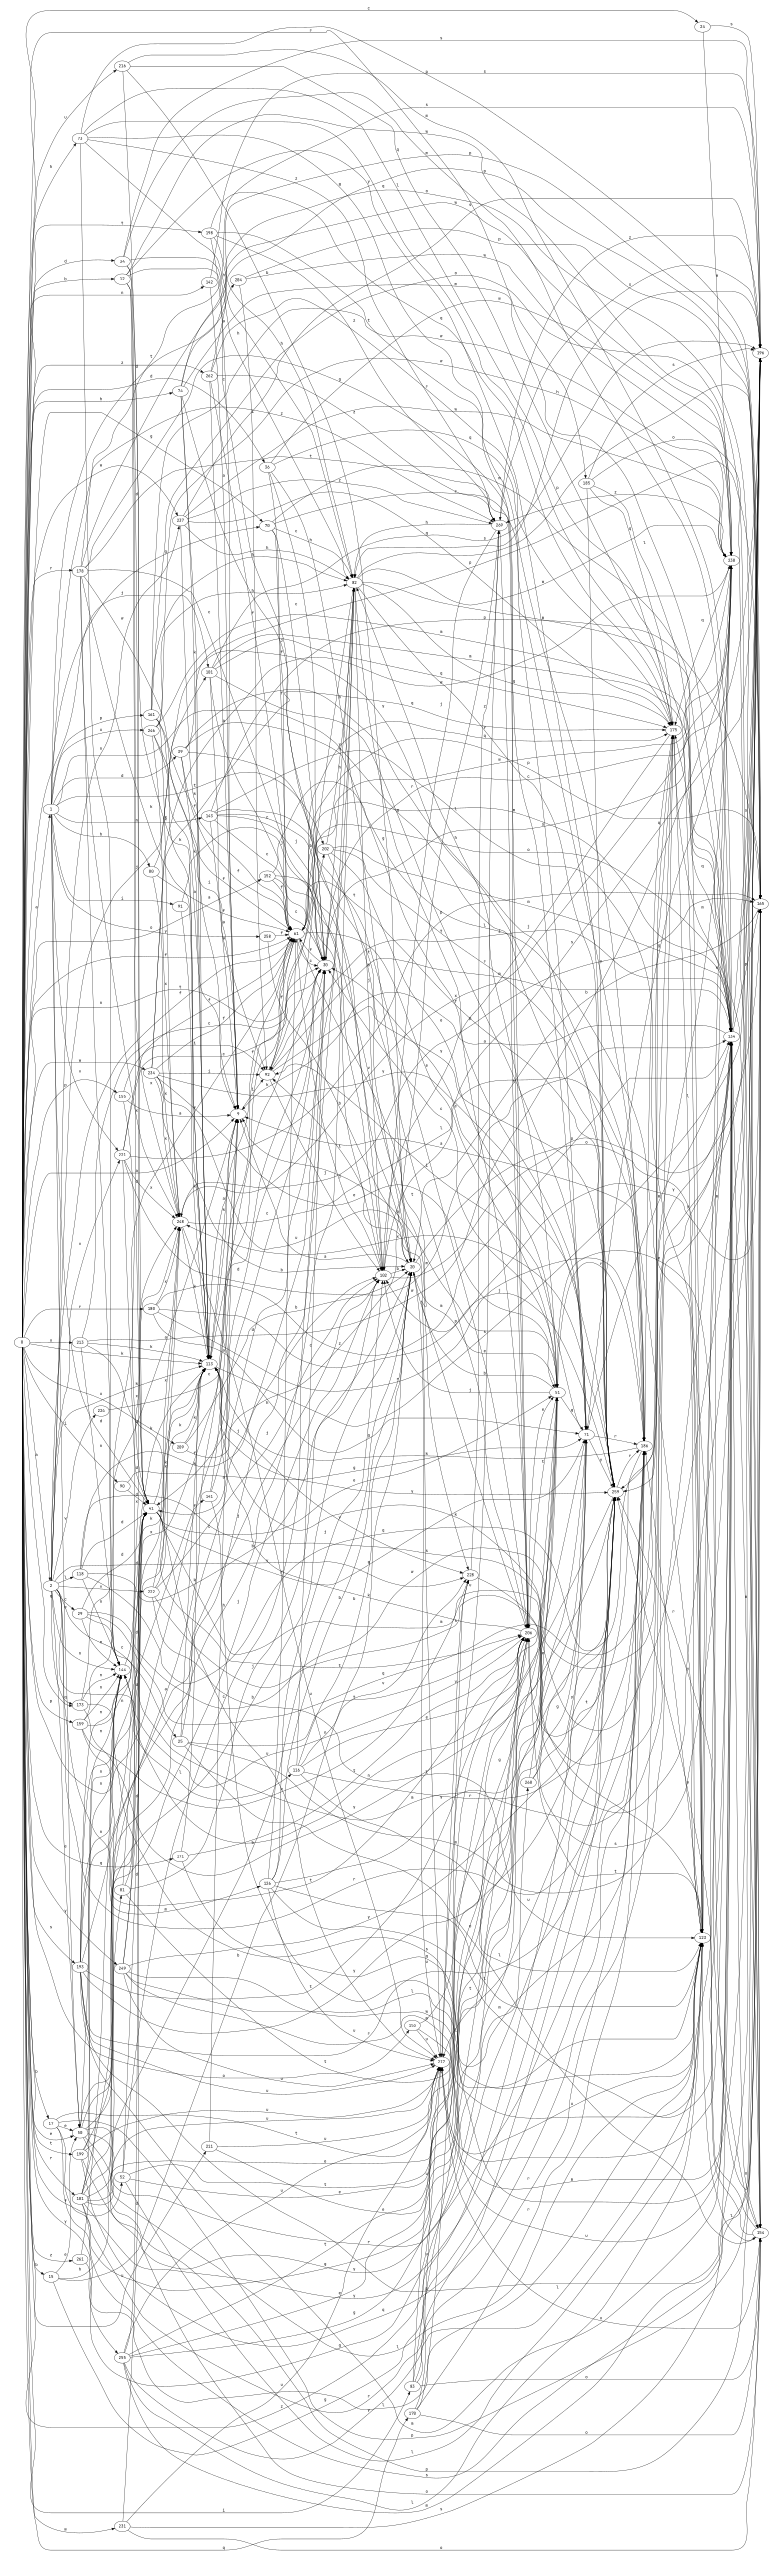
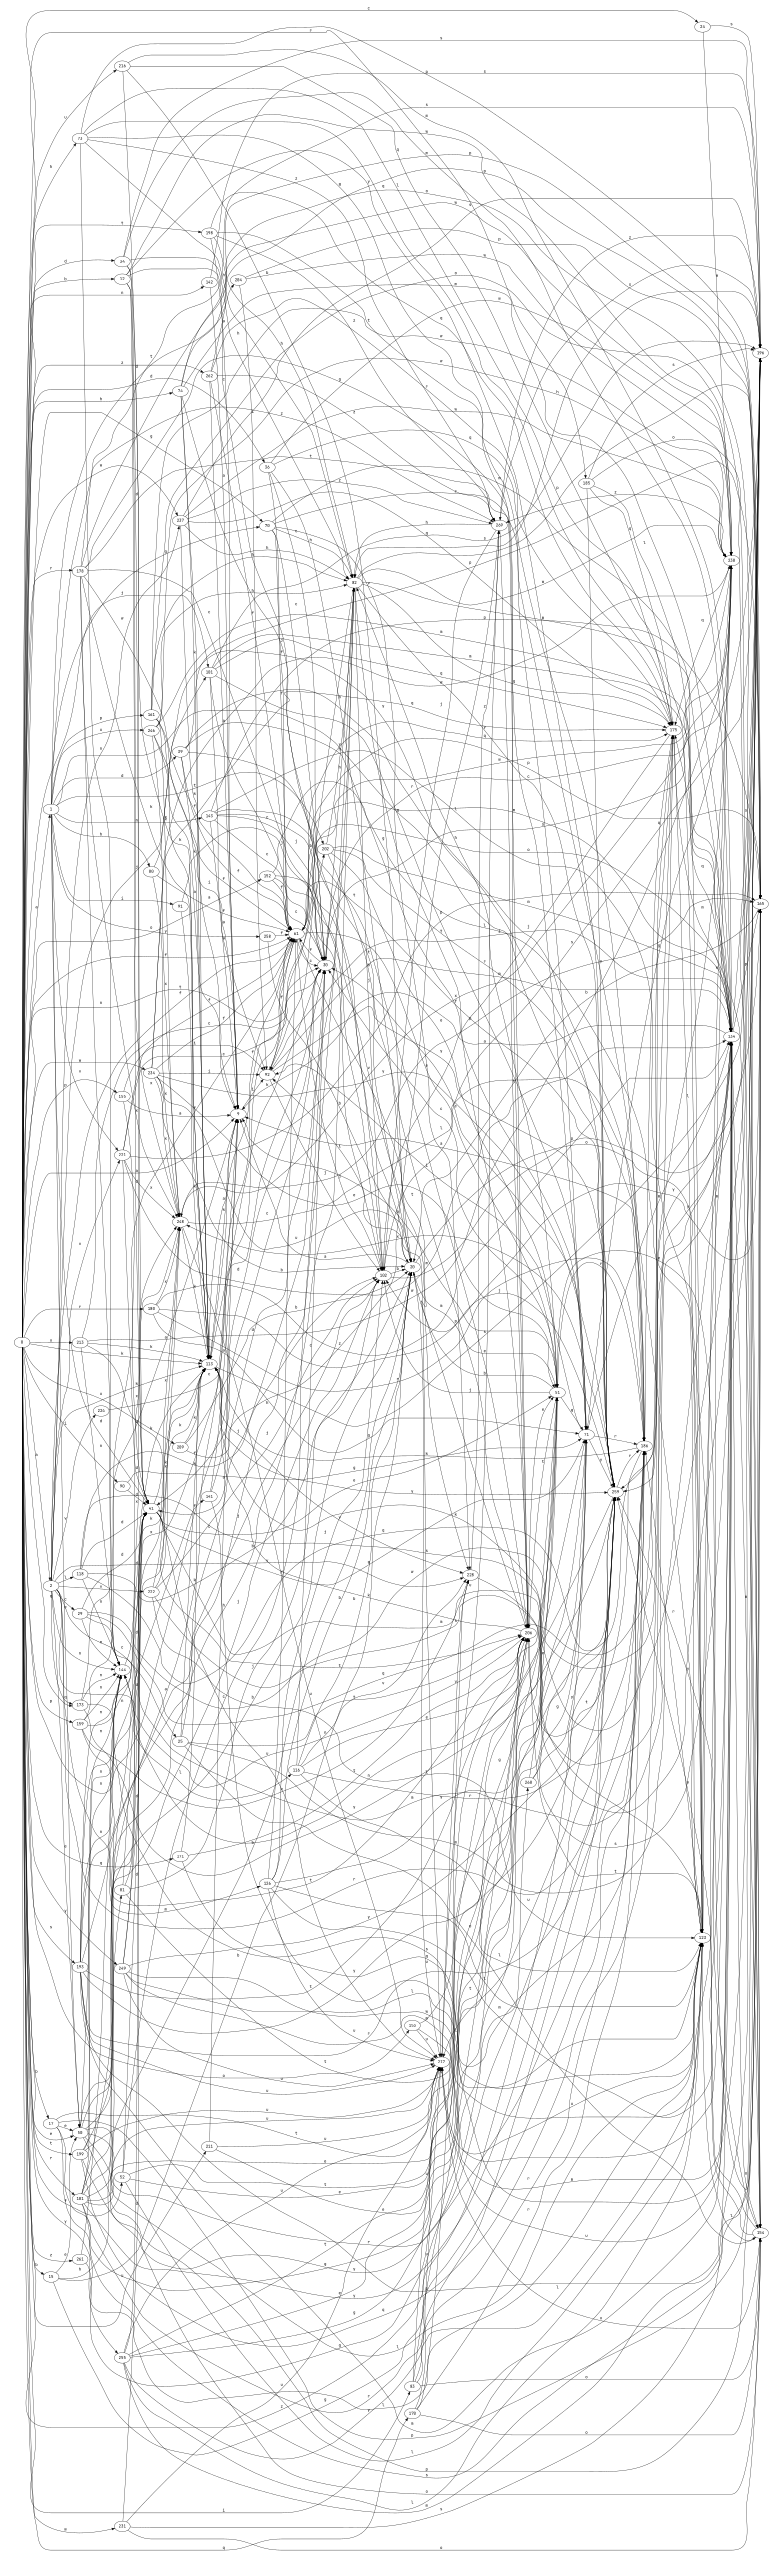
edge "70" -> "228": added, label "v"
